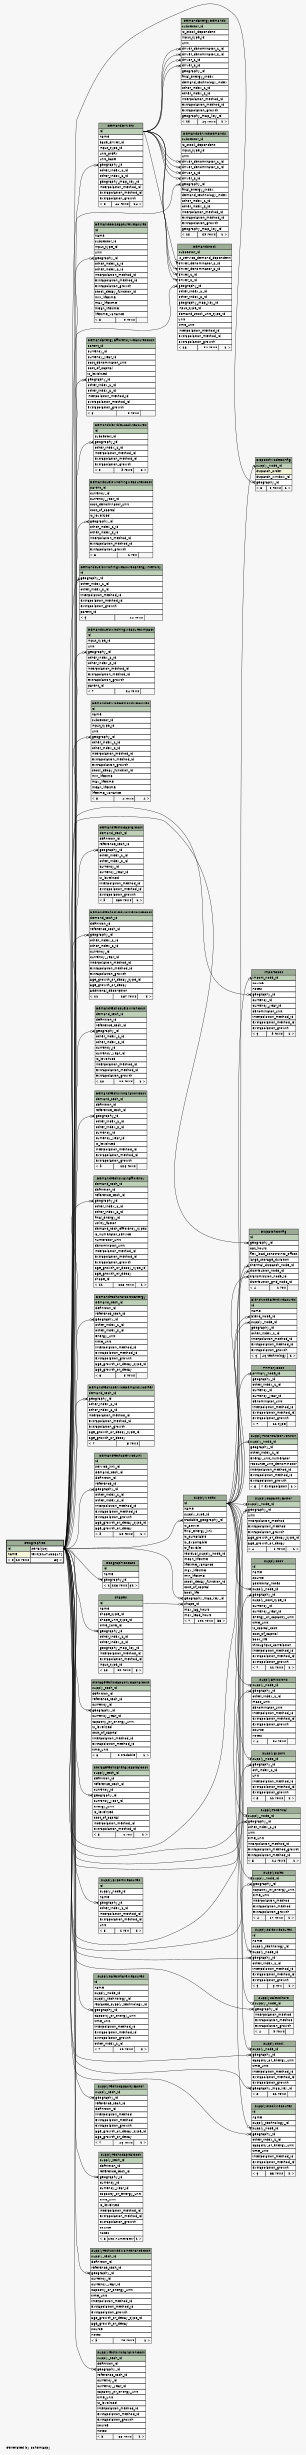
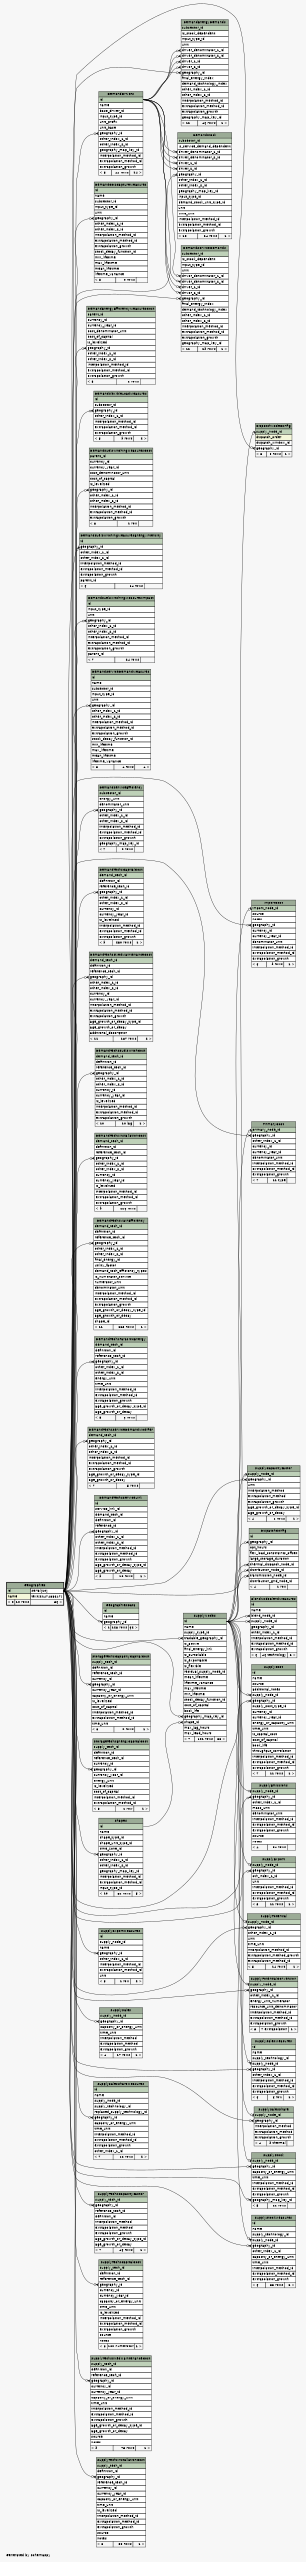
edge "Geographies" -> "DemandEnergyDemands": added
node "DemandServiceEfficiency": added
edge "Geographies" -> "PrimaryCost": added
node "DemandTechsFuelSwitchCost": text "10 rows" -> "10 lag"
node "StorageTechsCapacityCapitalCost": text "2 tradable" -> "2 rows"
edge "SupplyNodes" -> "SupplySales": removed
edge "Geographies" -> "SupplyPotentialConversion": added
node "SupplySalesShare": text "9 rows" -> "9 thermal"
